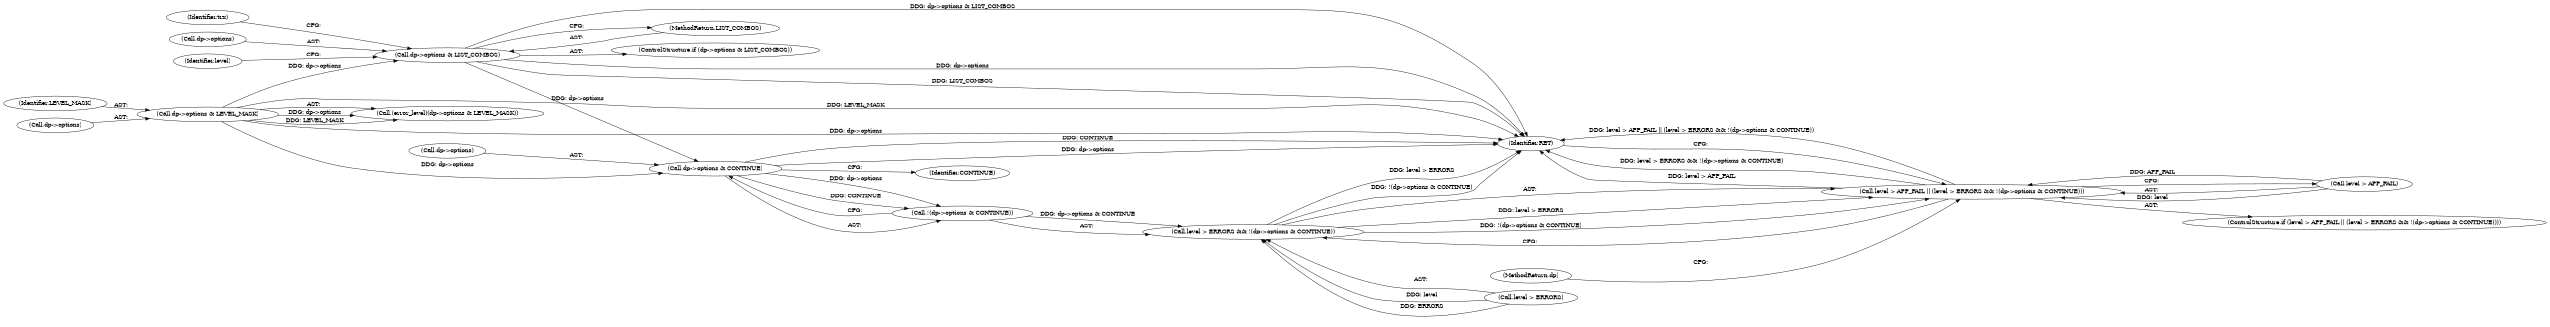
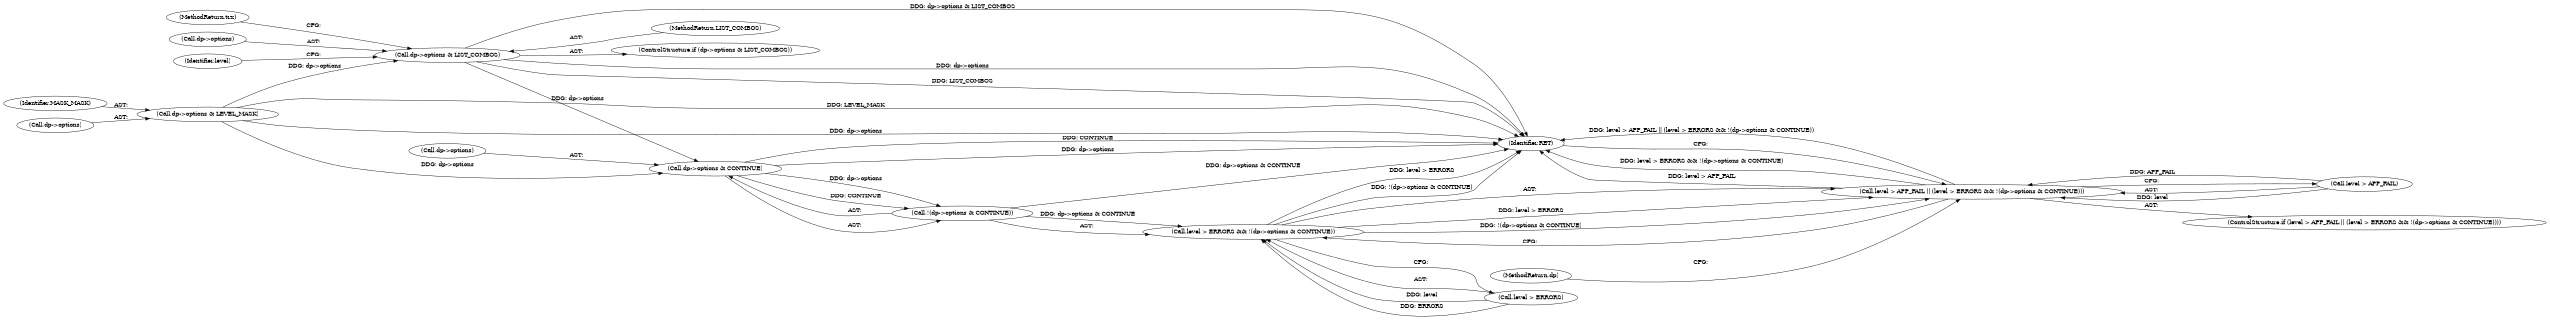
node "(Identifier,trx)": label "(Identifier,trx)" -> "(MethodReturn,trx)"
edge "(Call,dp->options & LIST_COMBOS)" -> "(MethodReturn,LIST_COMBOS)": removed, label "CFG:"
node "(Identifier,LEVEL_MASK)": label "(Identifier,LEVEL_MASK)" -> "(Identifier,MASK_MASK)"
node "(Call,(error_level)(dp->options & LEVEL_MASK))": removed
node "(Identifier,CONTINUE)": removed
edge "(Call,!(dp->options & CONTINUE))" -> "(Identifier,RET)": added, label "DDG: dp->options & CONTINUE"
edge "(Call,!(dp->options & CONTINUE))" -> "(Call,dp->options & CONTINUE)": label "CFG: " -> "AST: "
edge "(Call,level > ERRORS && !(dp->options & CONTINUE))" -> "(Call,level > ERRORS)": added, label "CFG:"
